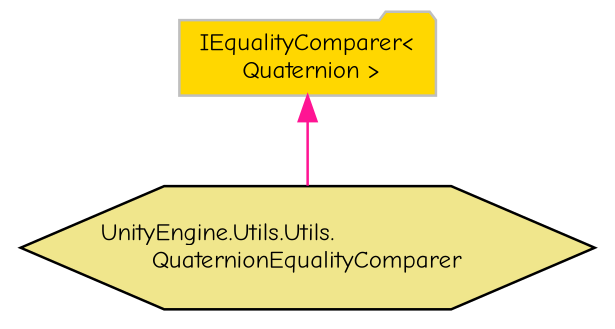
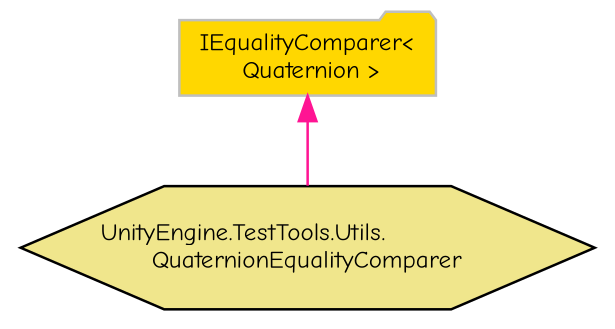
node "UnityEngine.Utils.Utils. QuaternionEqualityComparer": label "UnityEngine.Utils.Utils. QuaternionEqualityComparer" -> "UnityEngine.TestTools.Utils. QuaternionEqualityComparer"
